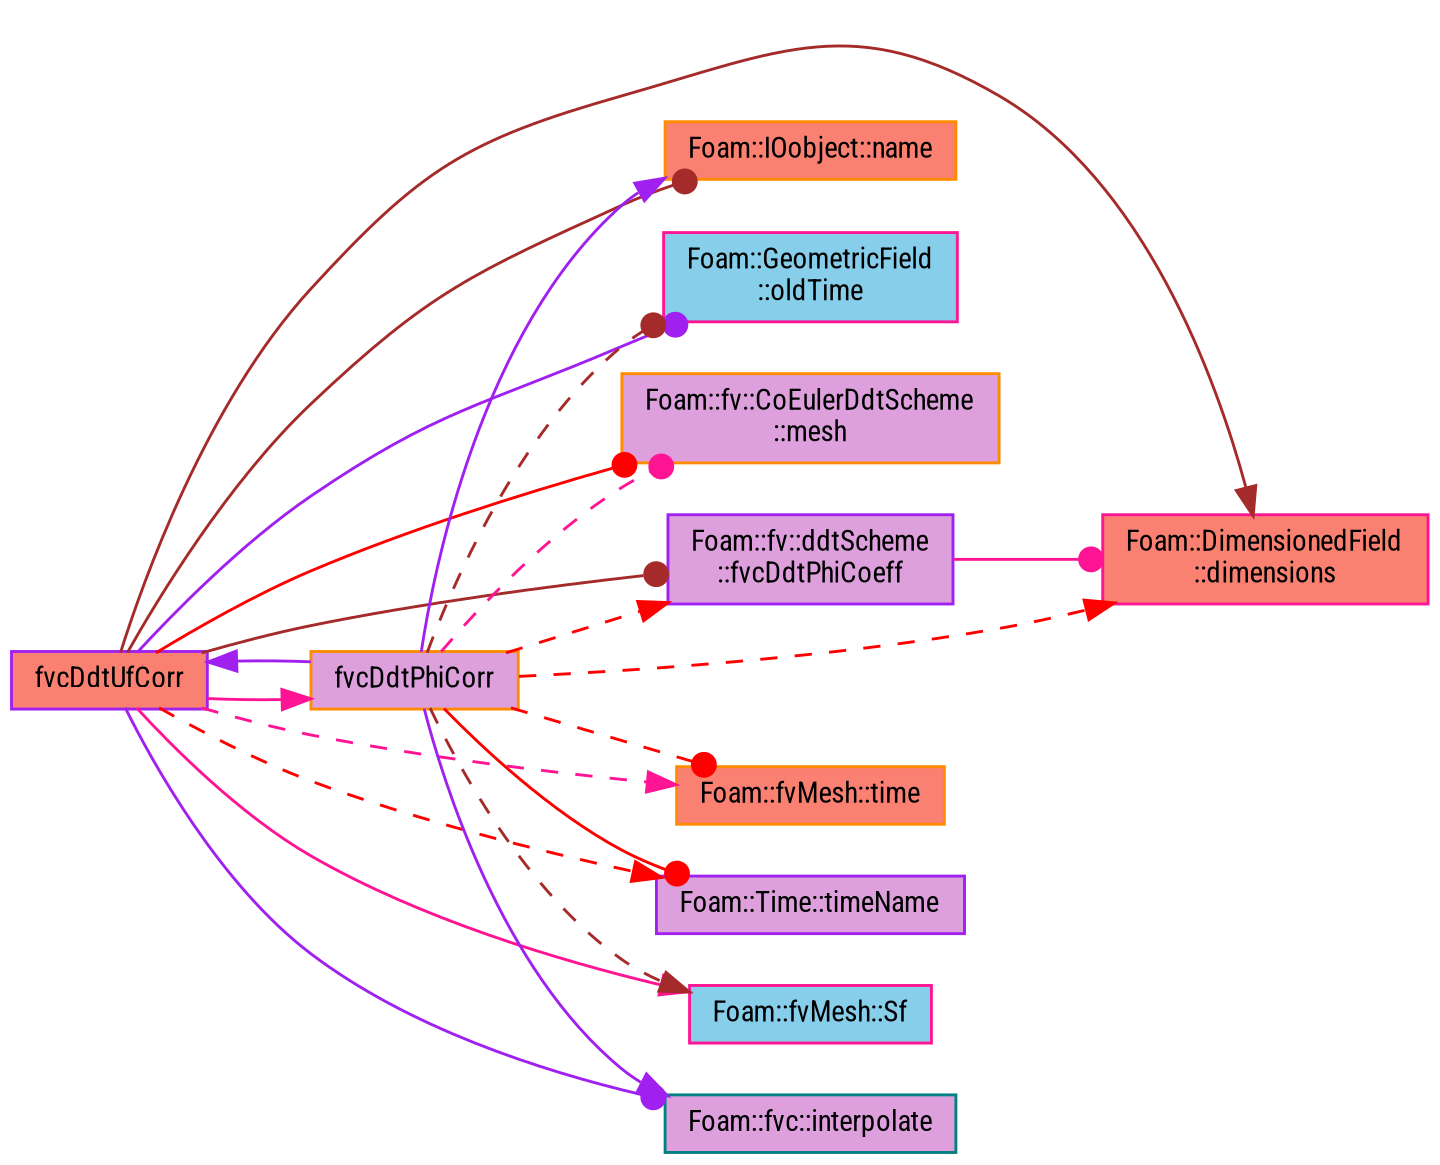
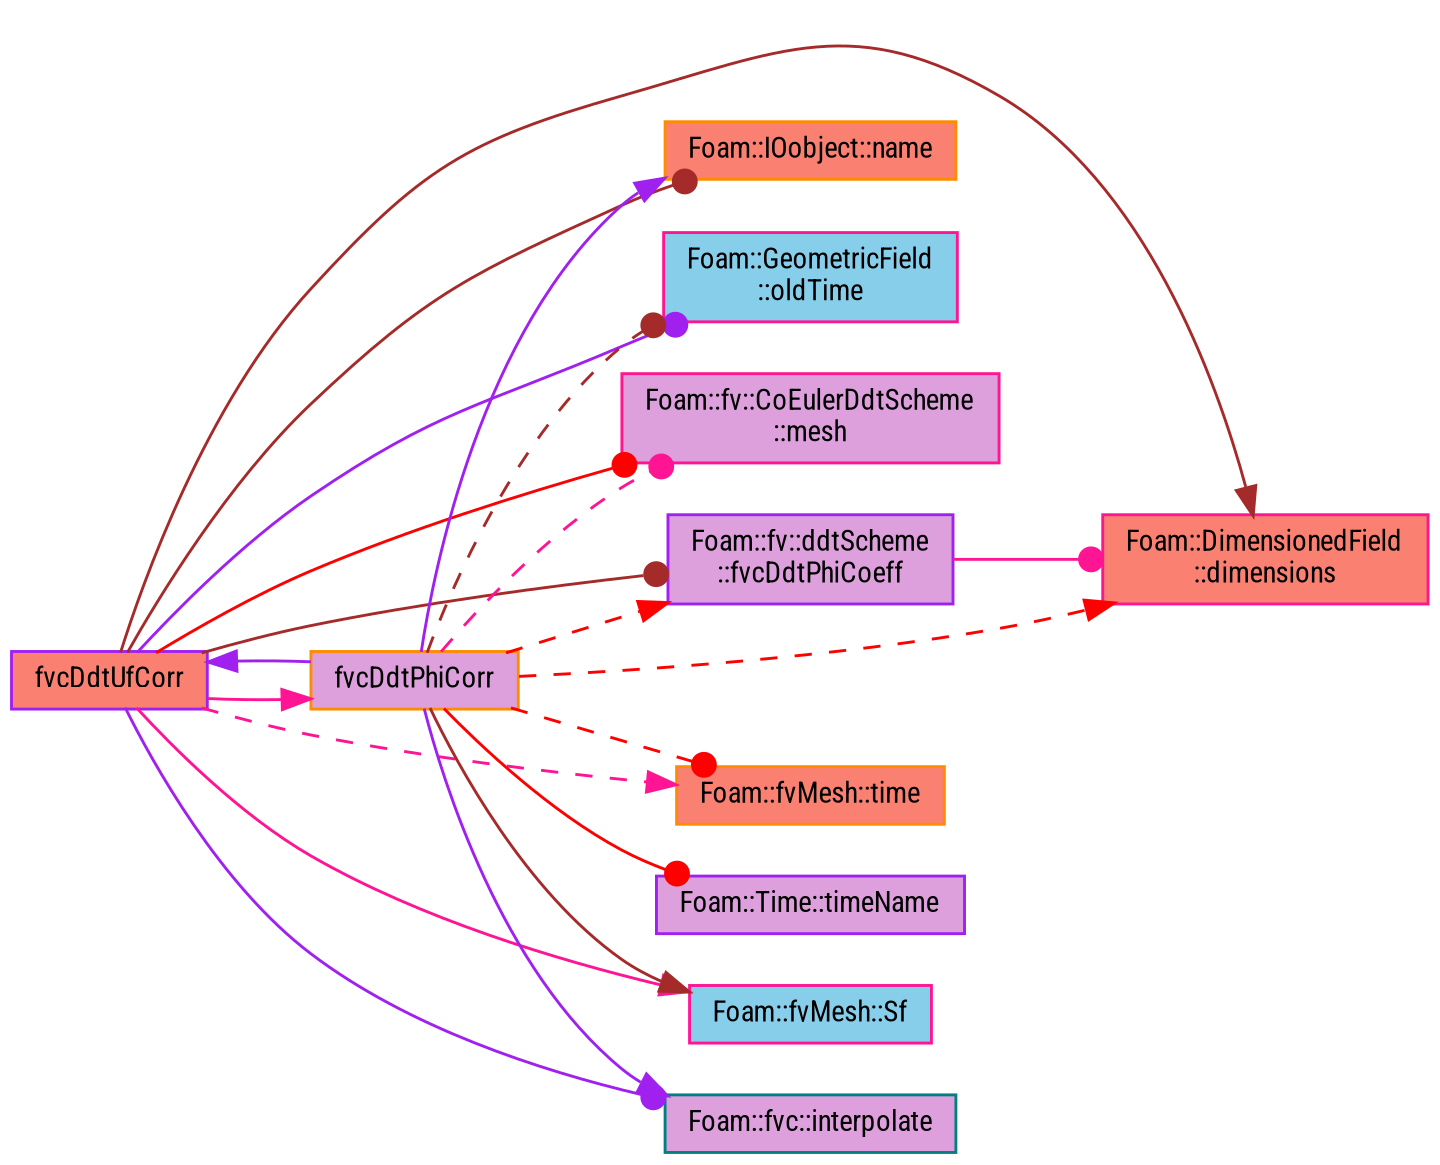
node "Foam::fv::CoEulerDdtScheme ::mesh": color darkorange -> deeppink
edge "fvcDdtUfCorr" -> "Foam::Time::timeName": removed
edge "fvcDdtPhiCorr" -> "Foam::fvMesh::Sf": style dashed -> solid
